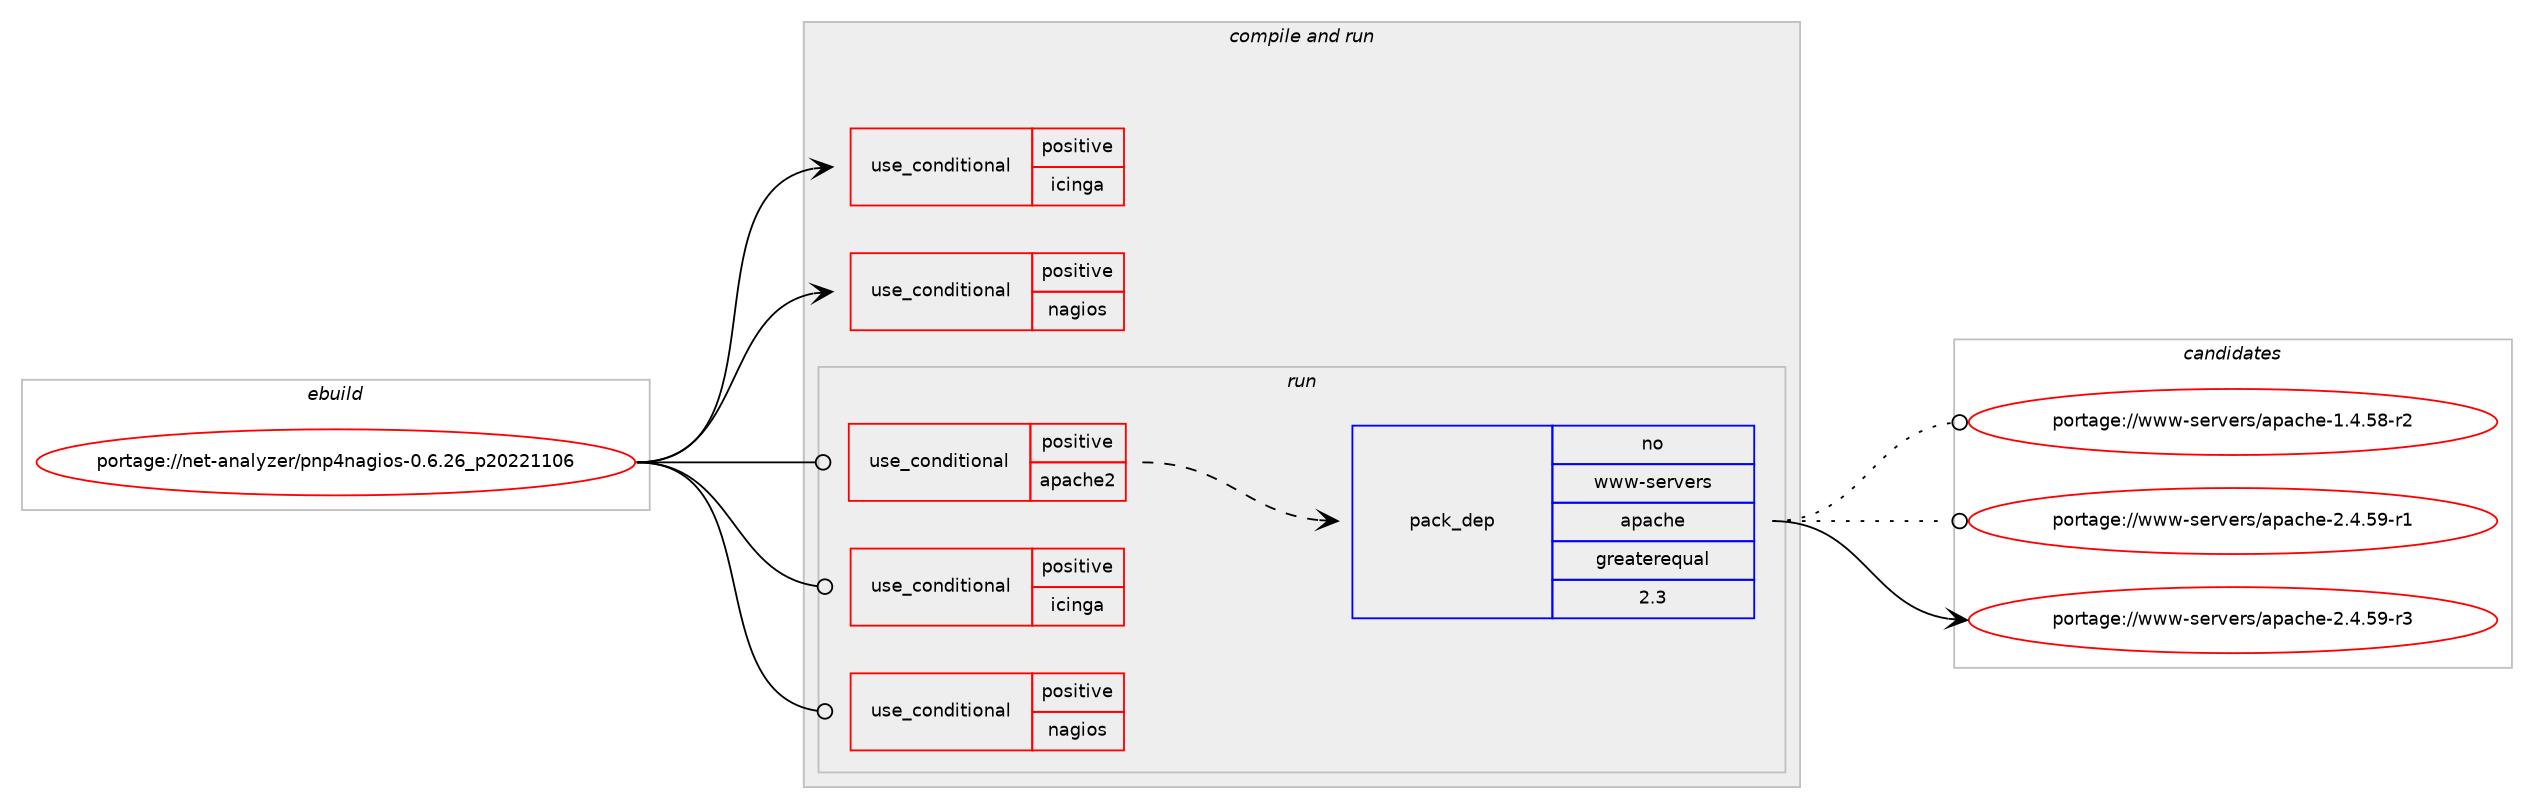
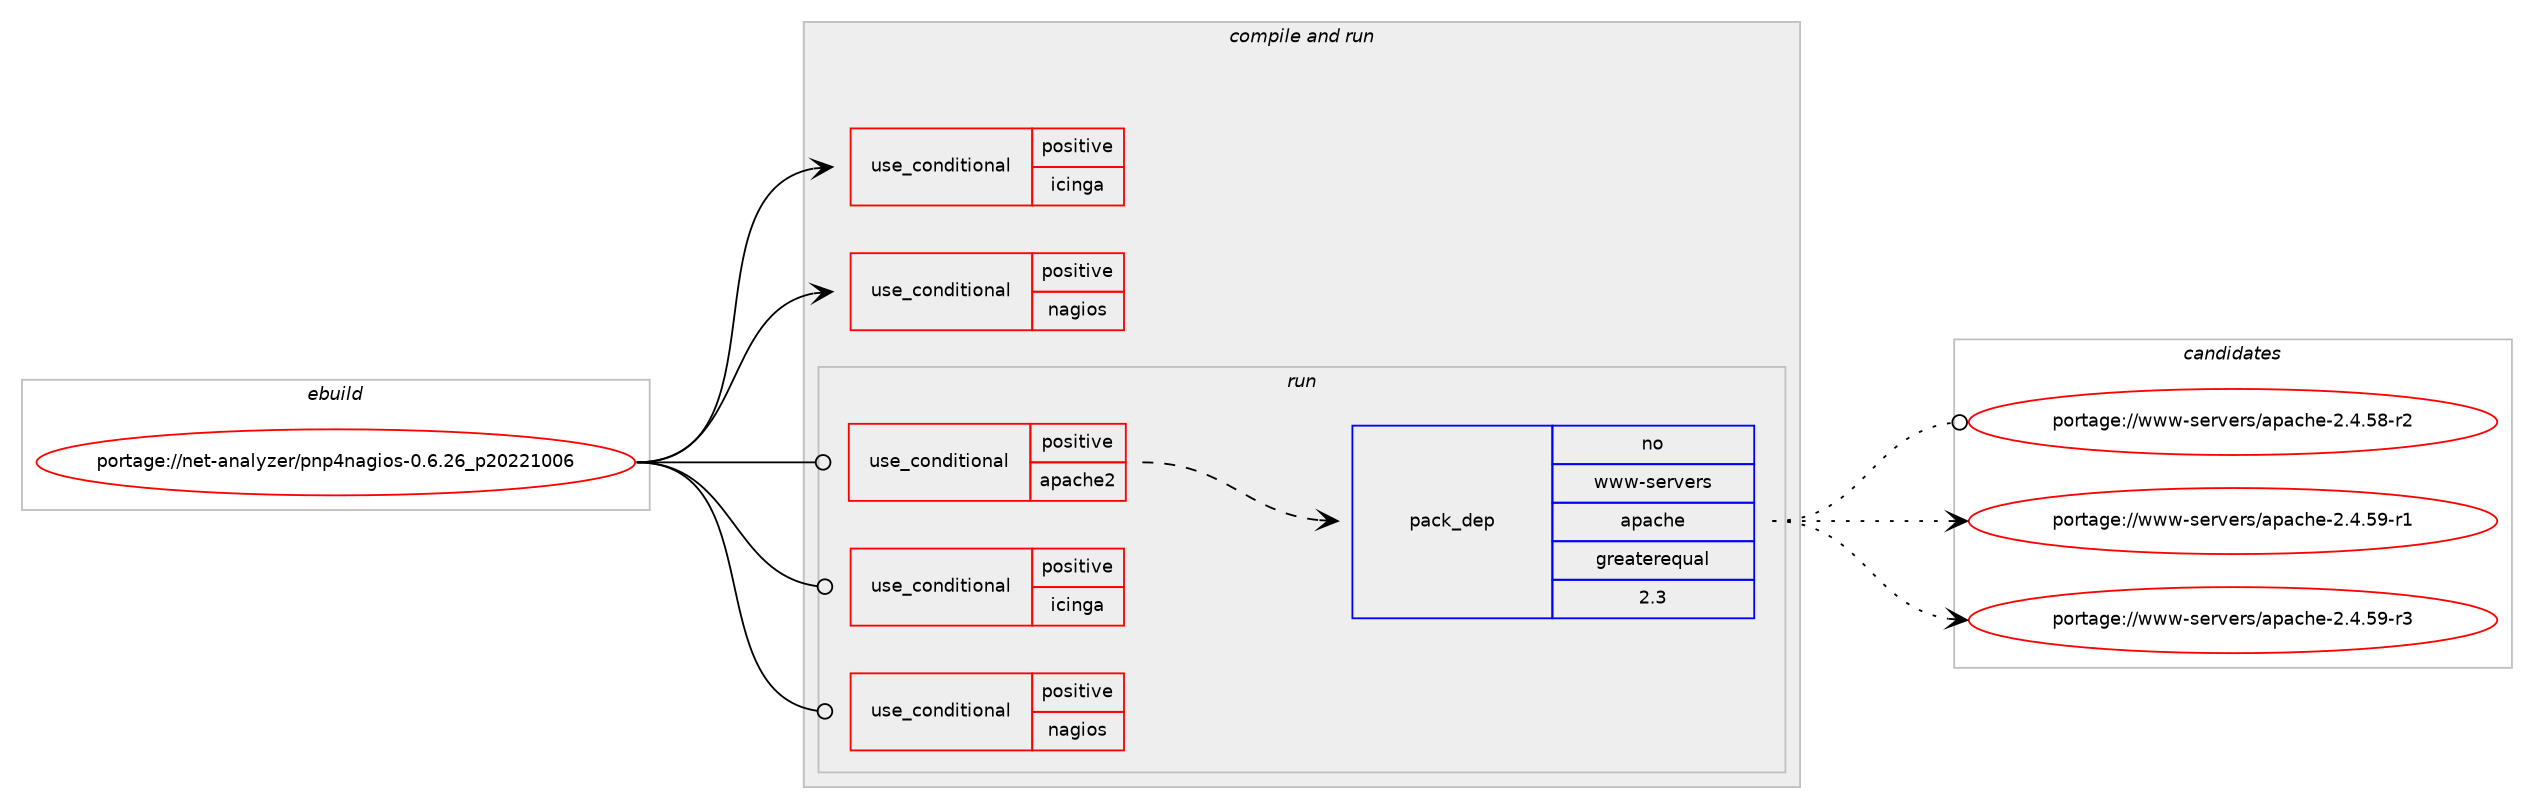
node "portage://www-servers/apache-1.4.58-r2": label "portage://www-servers/apache-1.4.58-r2" -> "portage://www-servers/apache-2.4.58-r2"
node "portage://net-analyzer/pnp4nagios-0.6.26_p20221106": label "portage://net-analyzer/pnp4nagios-0.6.26_p20221106" -> "portage://net-analyzer/pnp4nagios-0.6.26_p20221006"
edge "pack_dep" -> "portage://www-servers/apache-2.4.59-r1": arrowhead odot -> vee
edge "pack_dep" -> "portage://www-servers/apache-2.4.59-r3": style solid -> dotted
